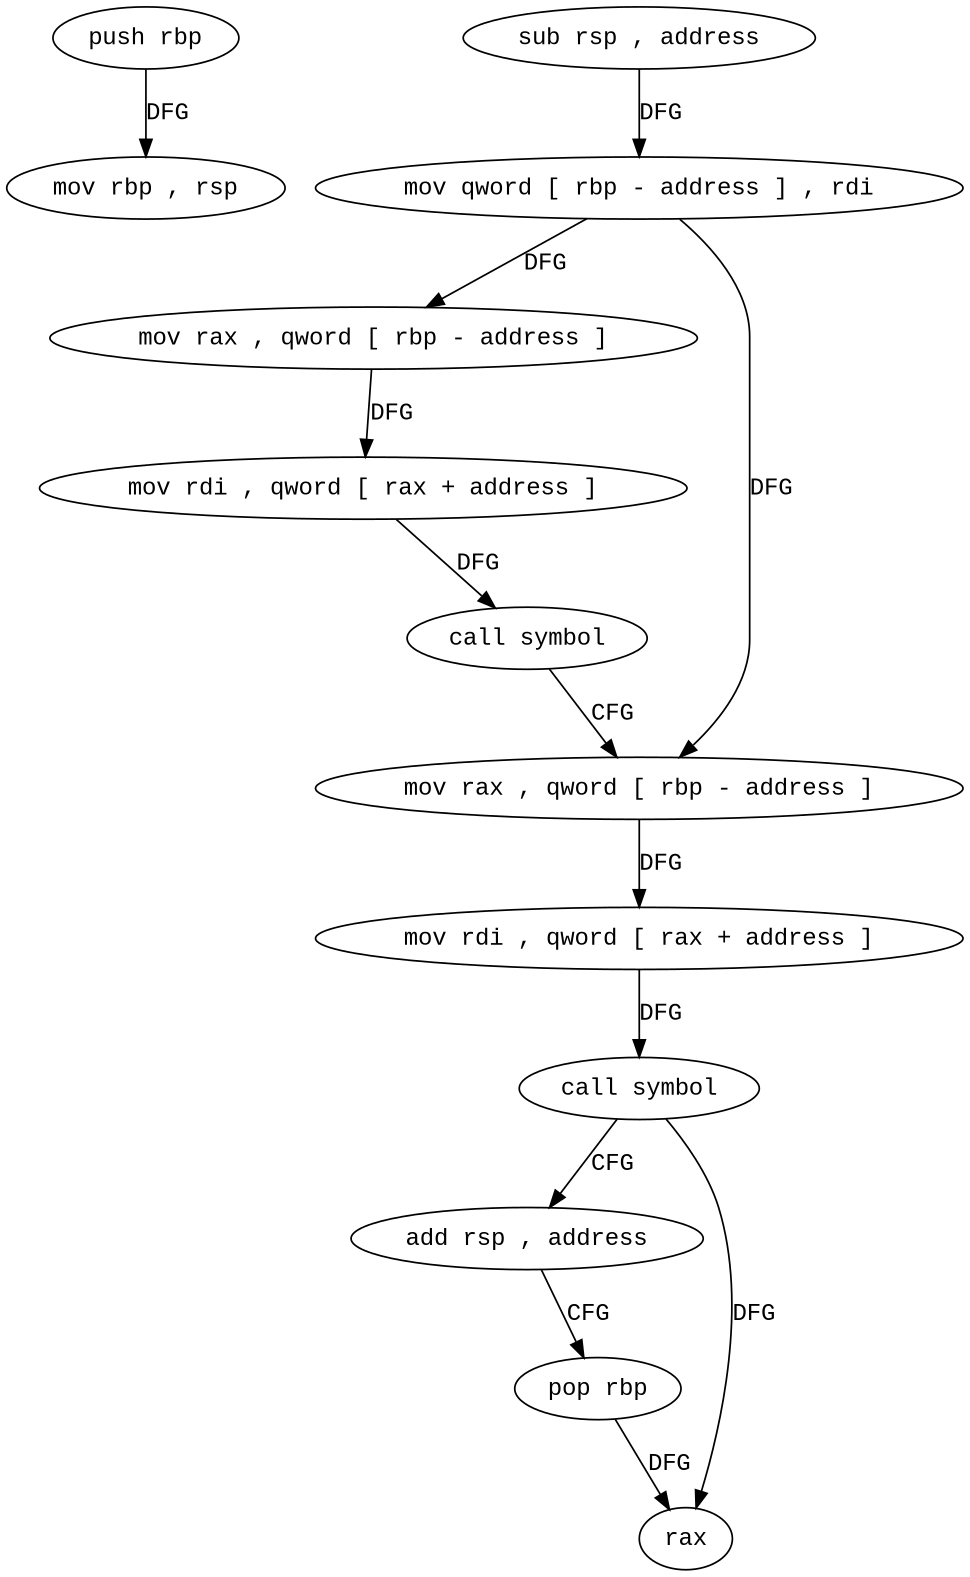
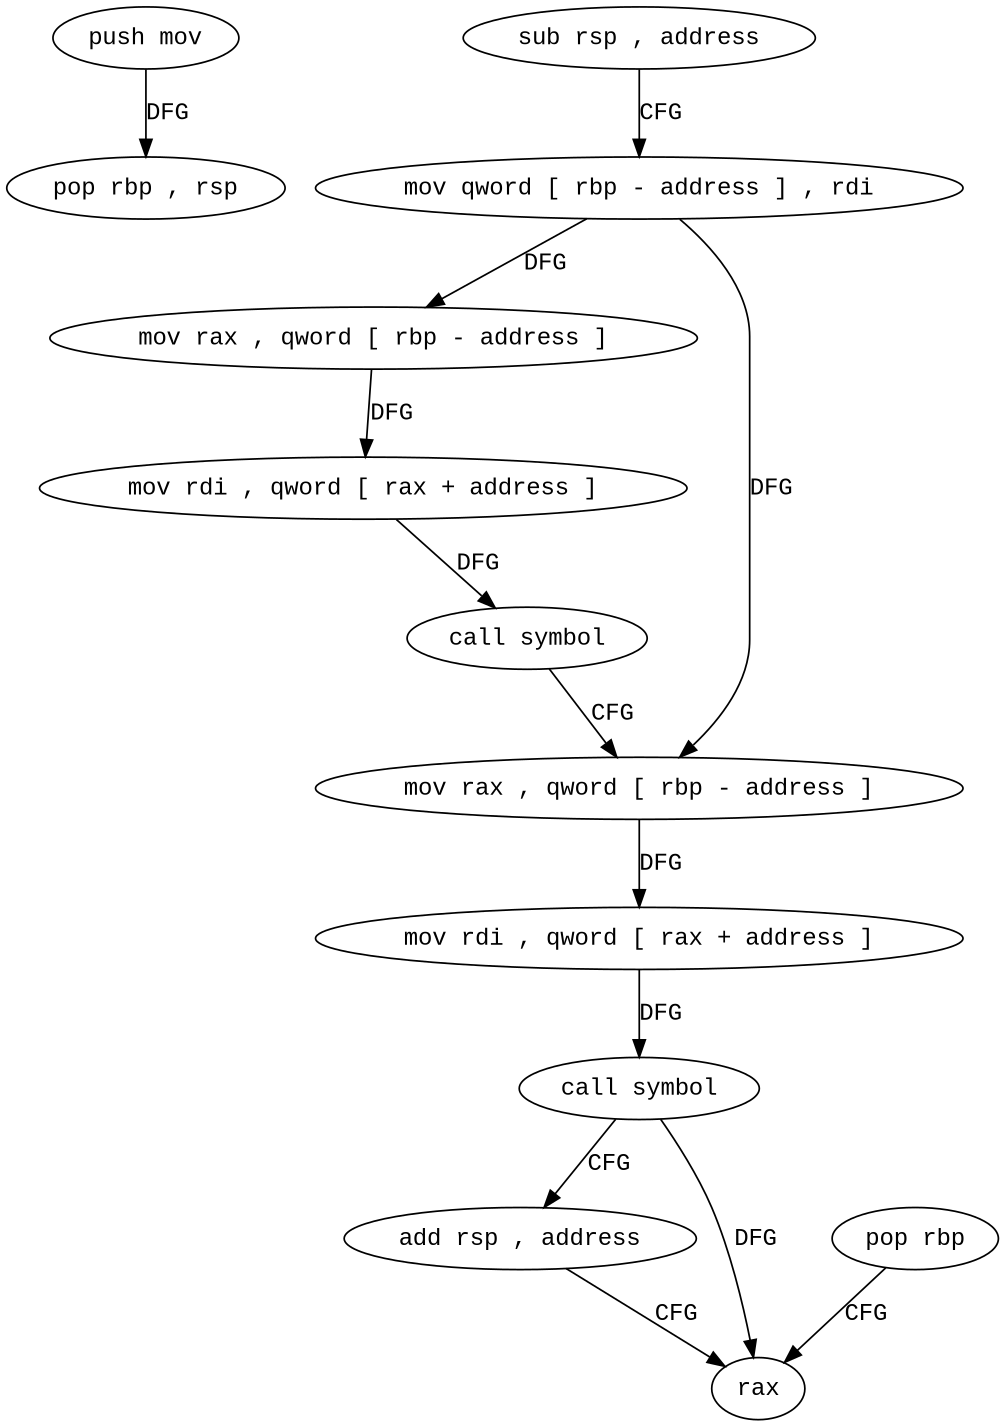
node "push rbp": label "push rbp" -> "push mov"
edge "sub rsp , address" -> "mov qword [ rbp - address ] , rdi": label "DFG" -> "CFG"
node "mov rbp , rsp": label "mov rbp , rsp" -> "pop rbp , rsp"
edge "add rsp , address" -> "pop rbp": now "add rsp , address" -> "rax"
edge "pop rbp" -> "rax": label "DFG" -> "CFG"
